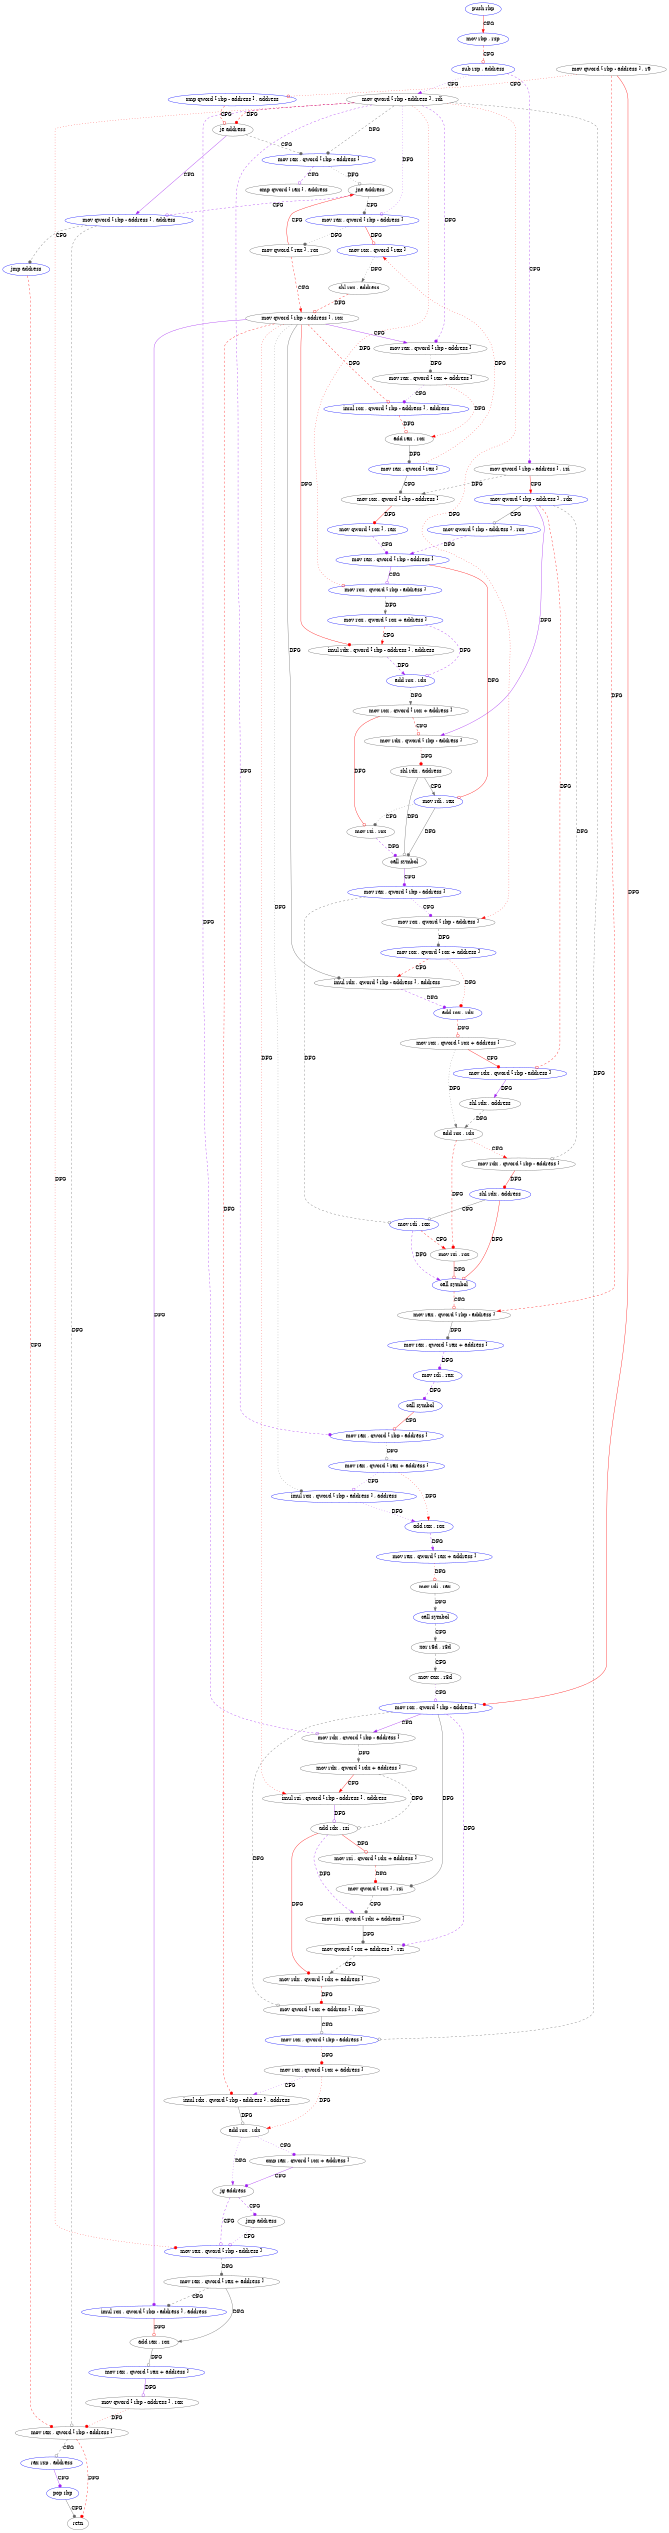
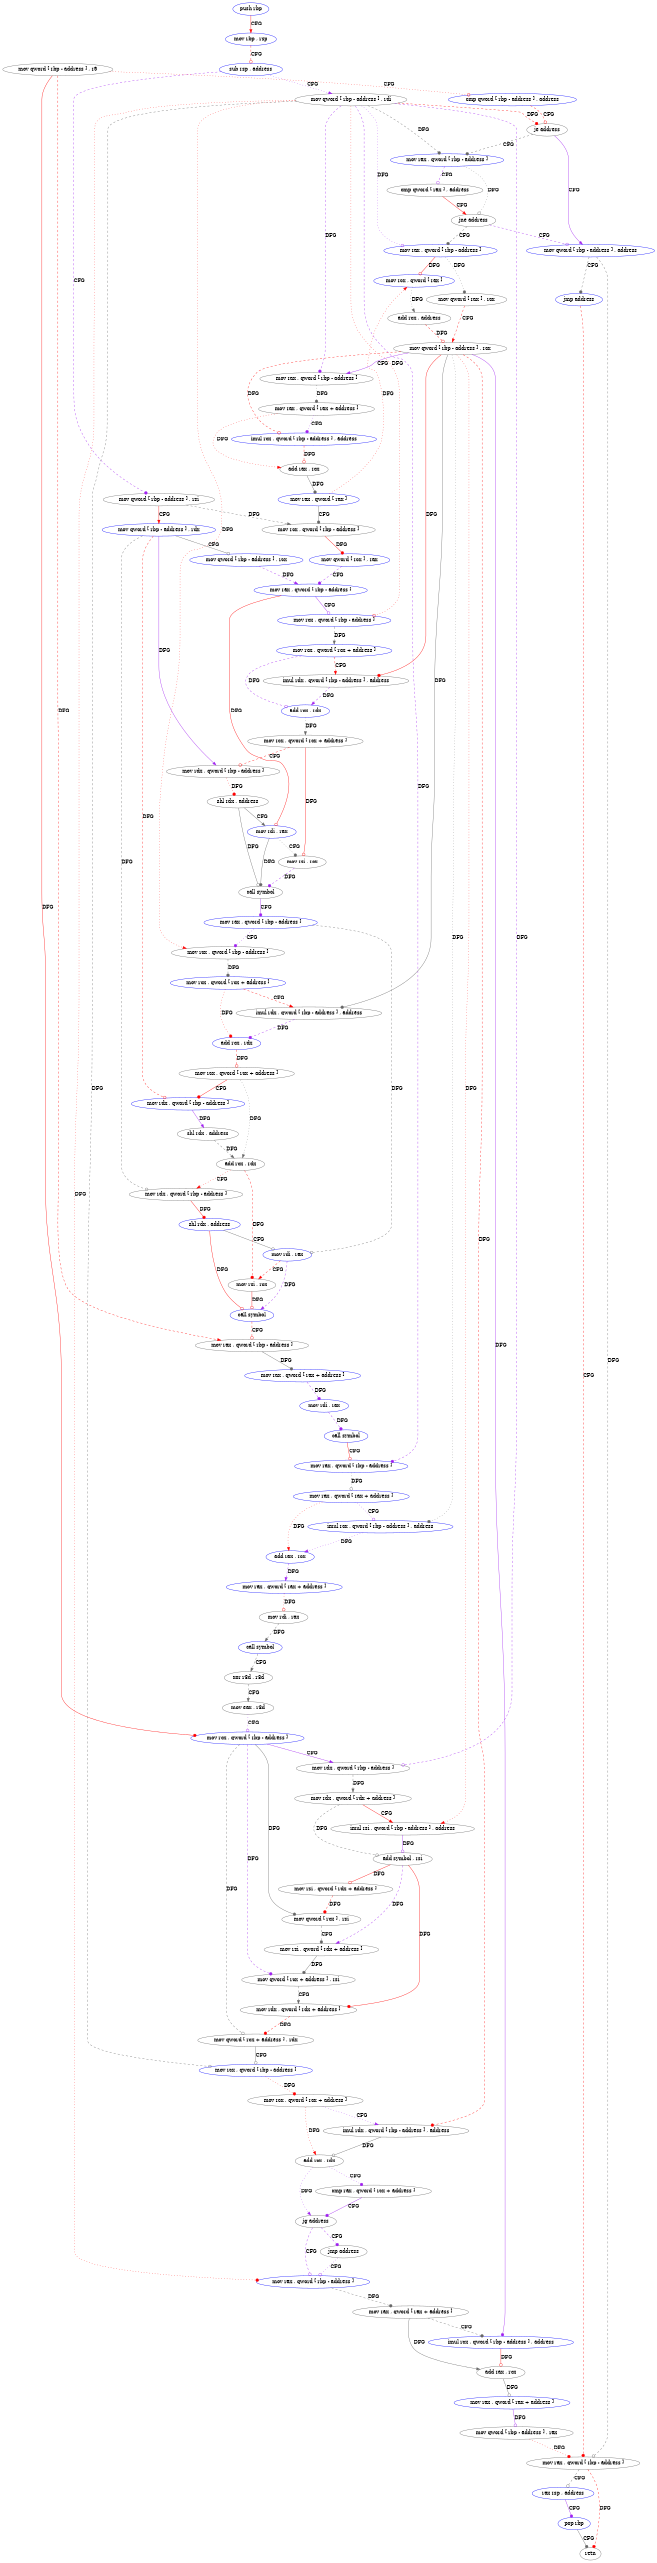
edge "mov qword [ rax ] , rcx" -> "jne address": now "cmp qword [ rax ] , address" -> "jne address"
node "shl rcx , address": label "shl rcx , address" -> "add rcx , address"
node "add rdx , rsi": label "add rdx , rsi" -> "add symbol , rsi"
